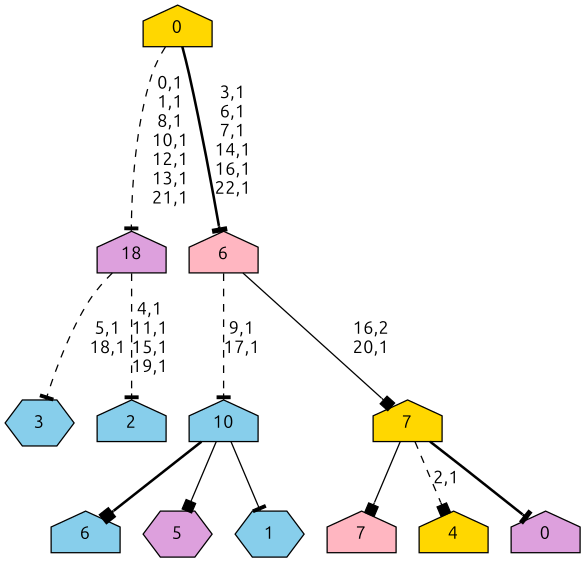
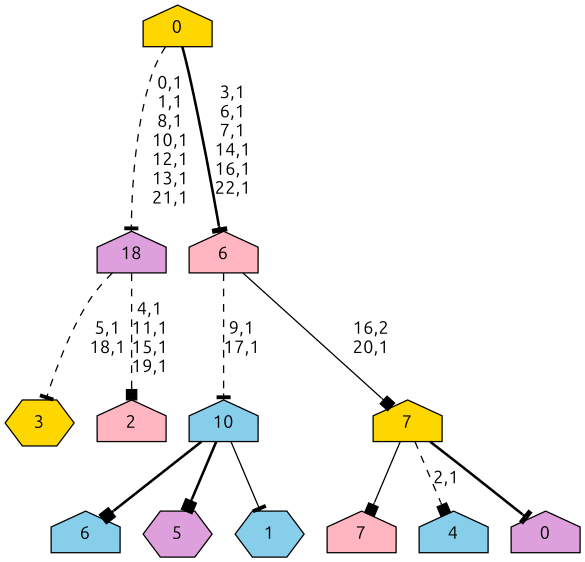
edge "18" -> "2": arrowhead tee -> box
node "3": fillcolor skyblue -> gold
node "2": fillcolor skyblue -> lightpink
edge "10" -> "5": style solid -> bold
node "4": fillcolor gold -> skyblue
